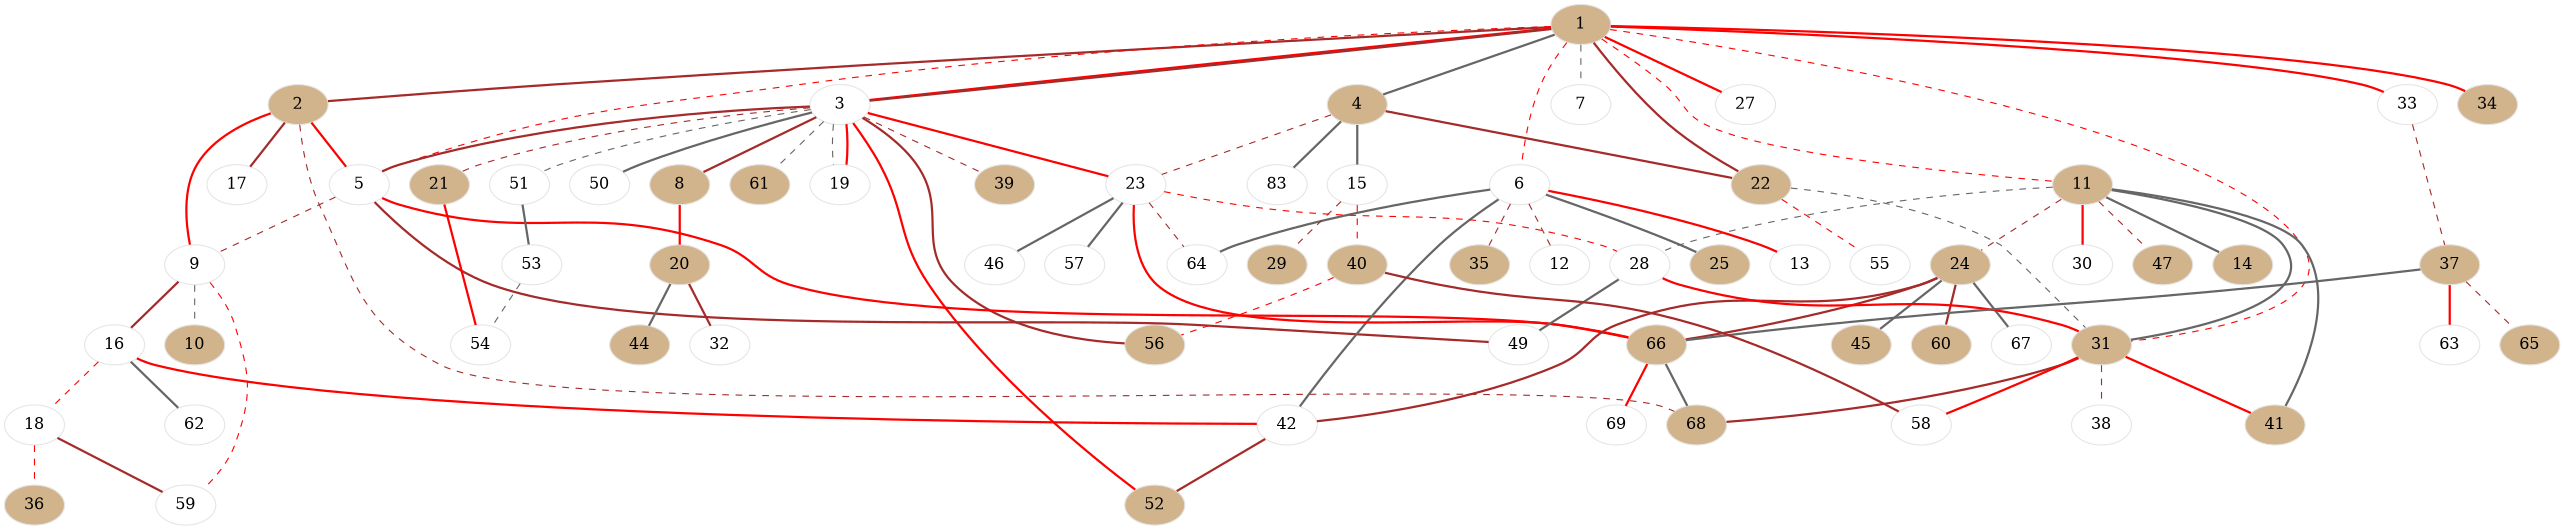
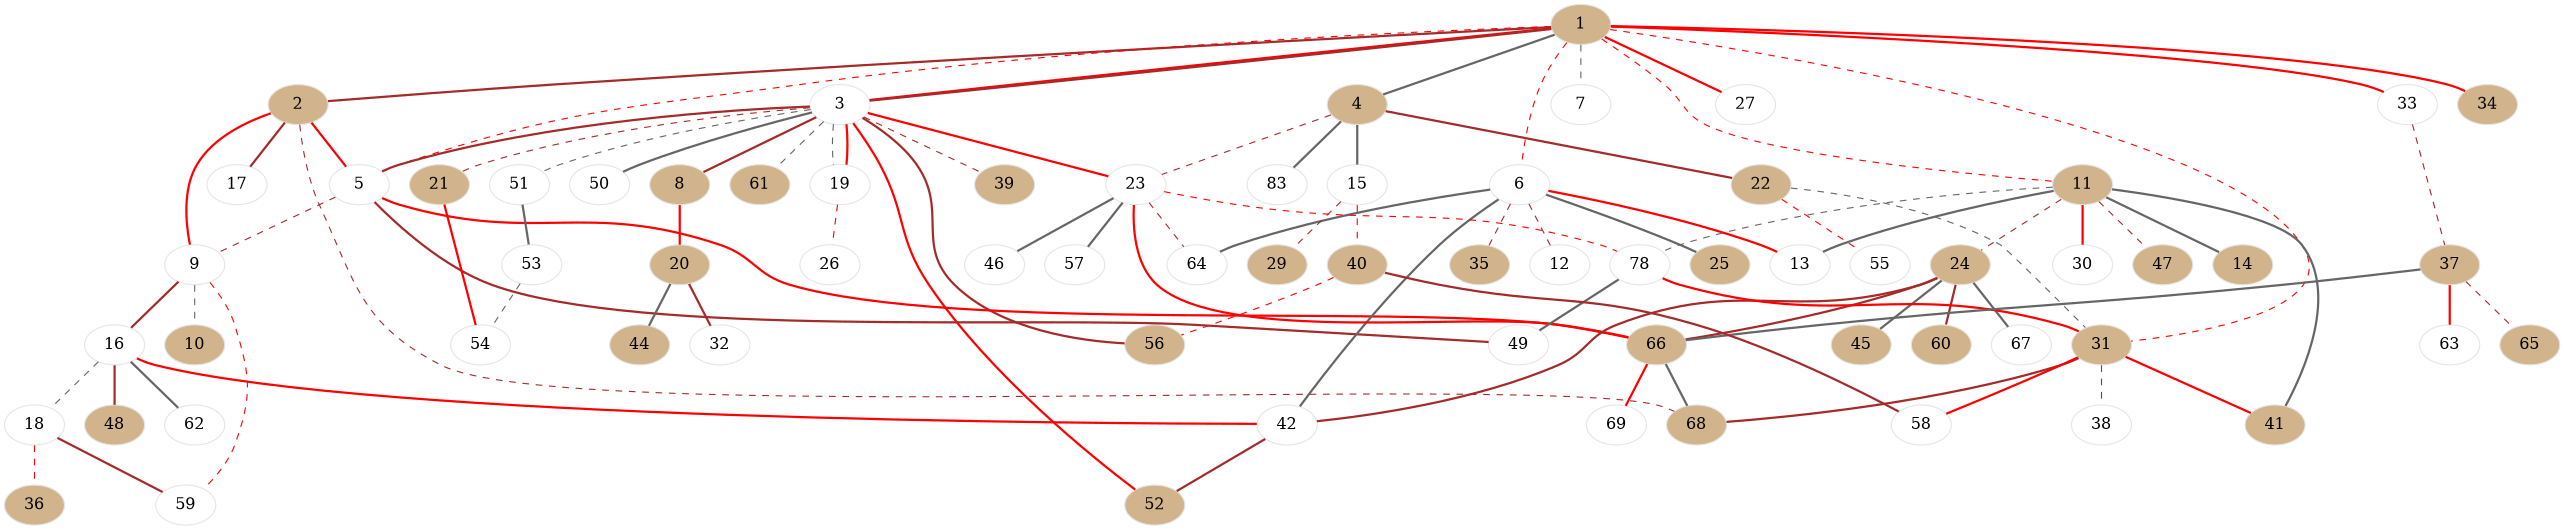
edge "1" -- "22": removed
edge "11" -- "31": now "11" -- "13"
node "26": added
node "28": label "28" -> "78"
edge "16" -- "18": color red -> gray40
node "48": added
